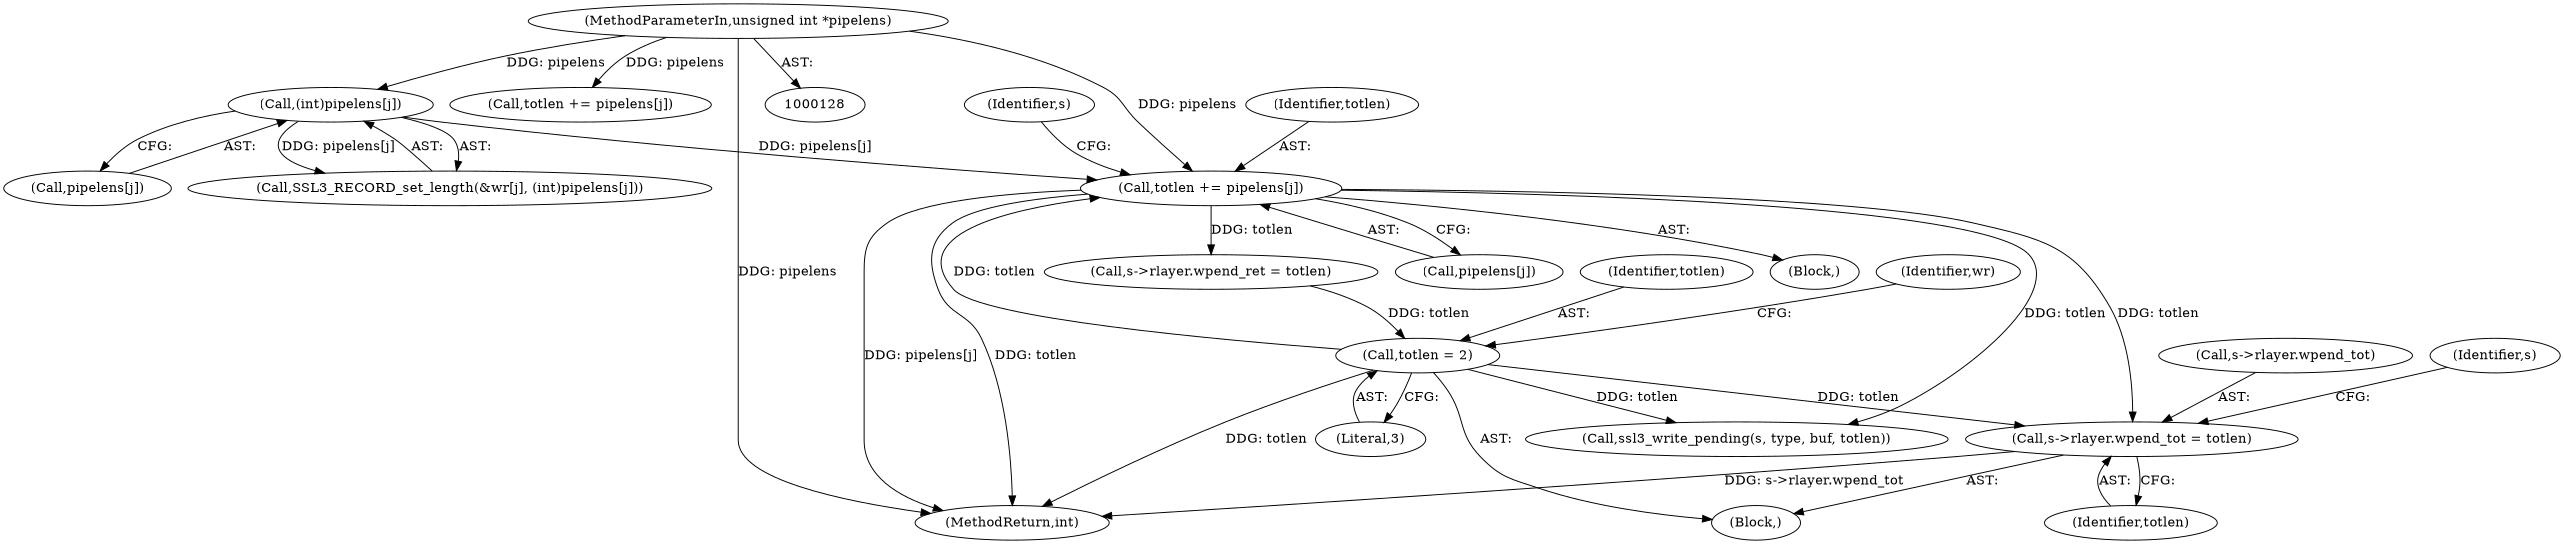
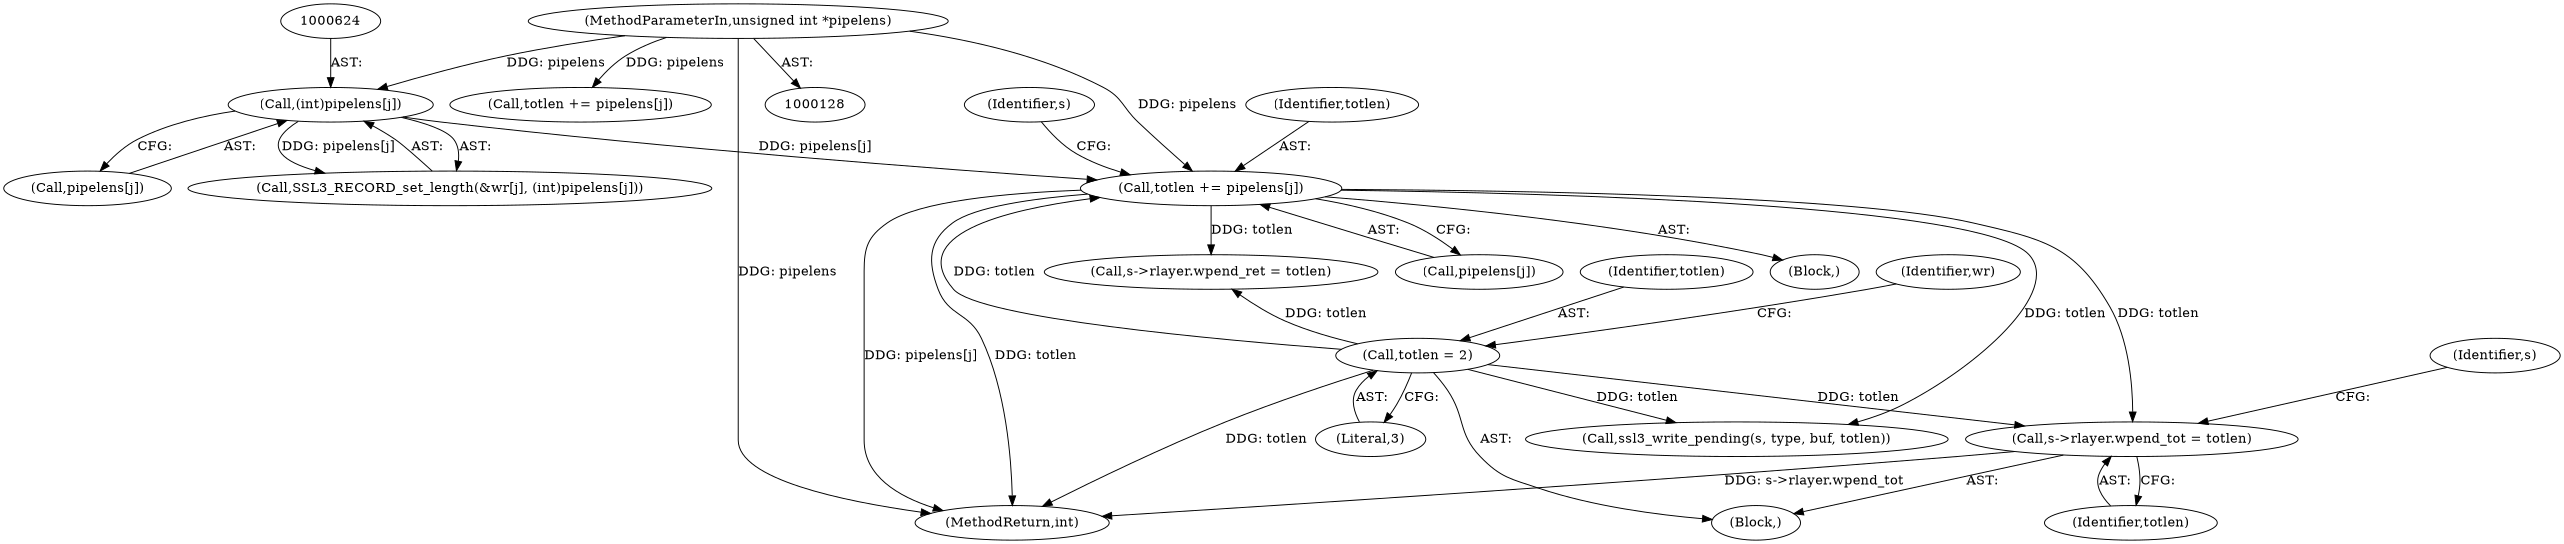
node "1000624": added
edge "(Call,s->rlayer.wpend_ret = totlen)" -> "(Call,totlen = 2)": reversed
node "(Call,s->rlayer.wpend_tot)": removed
